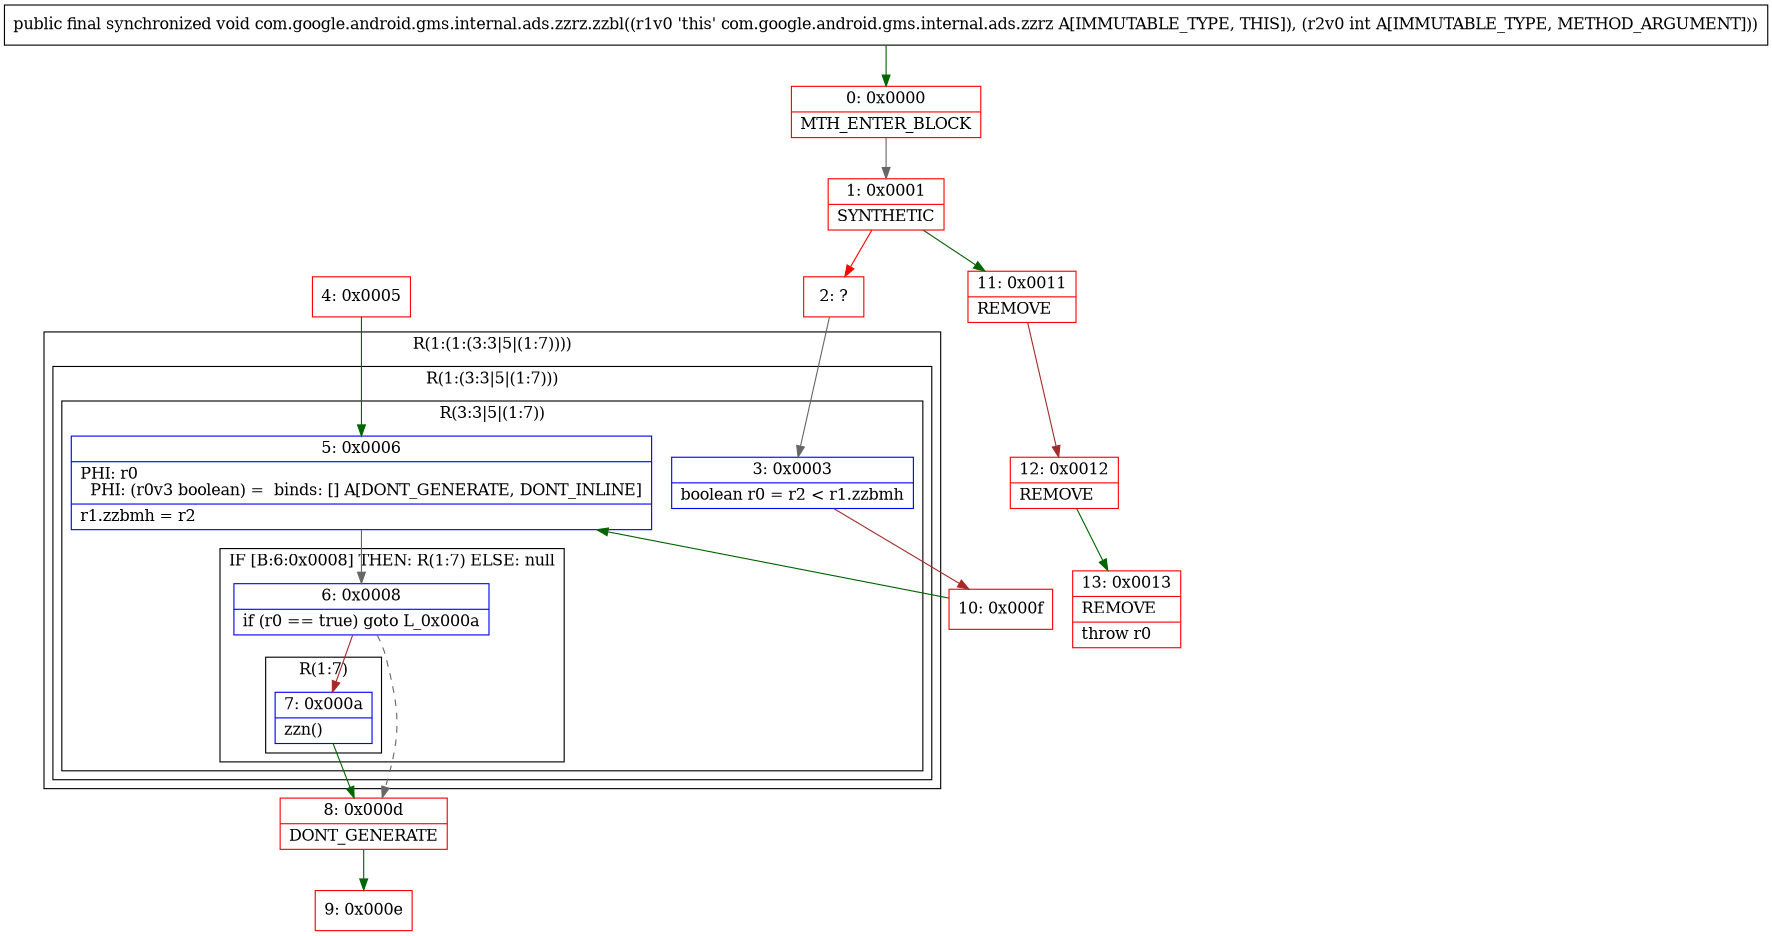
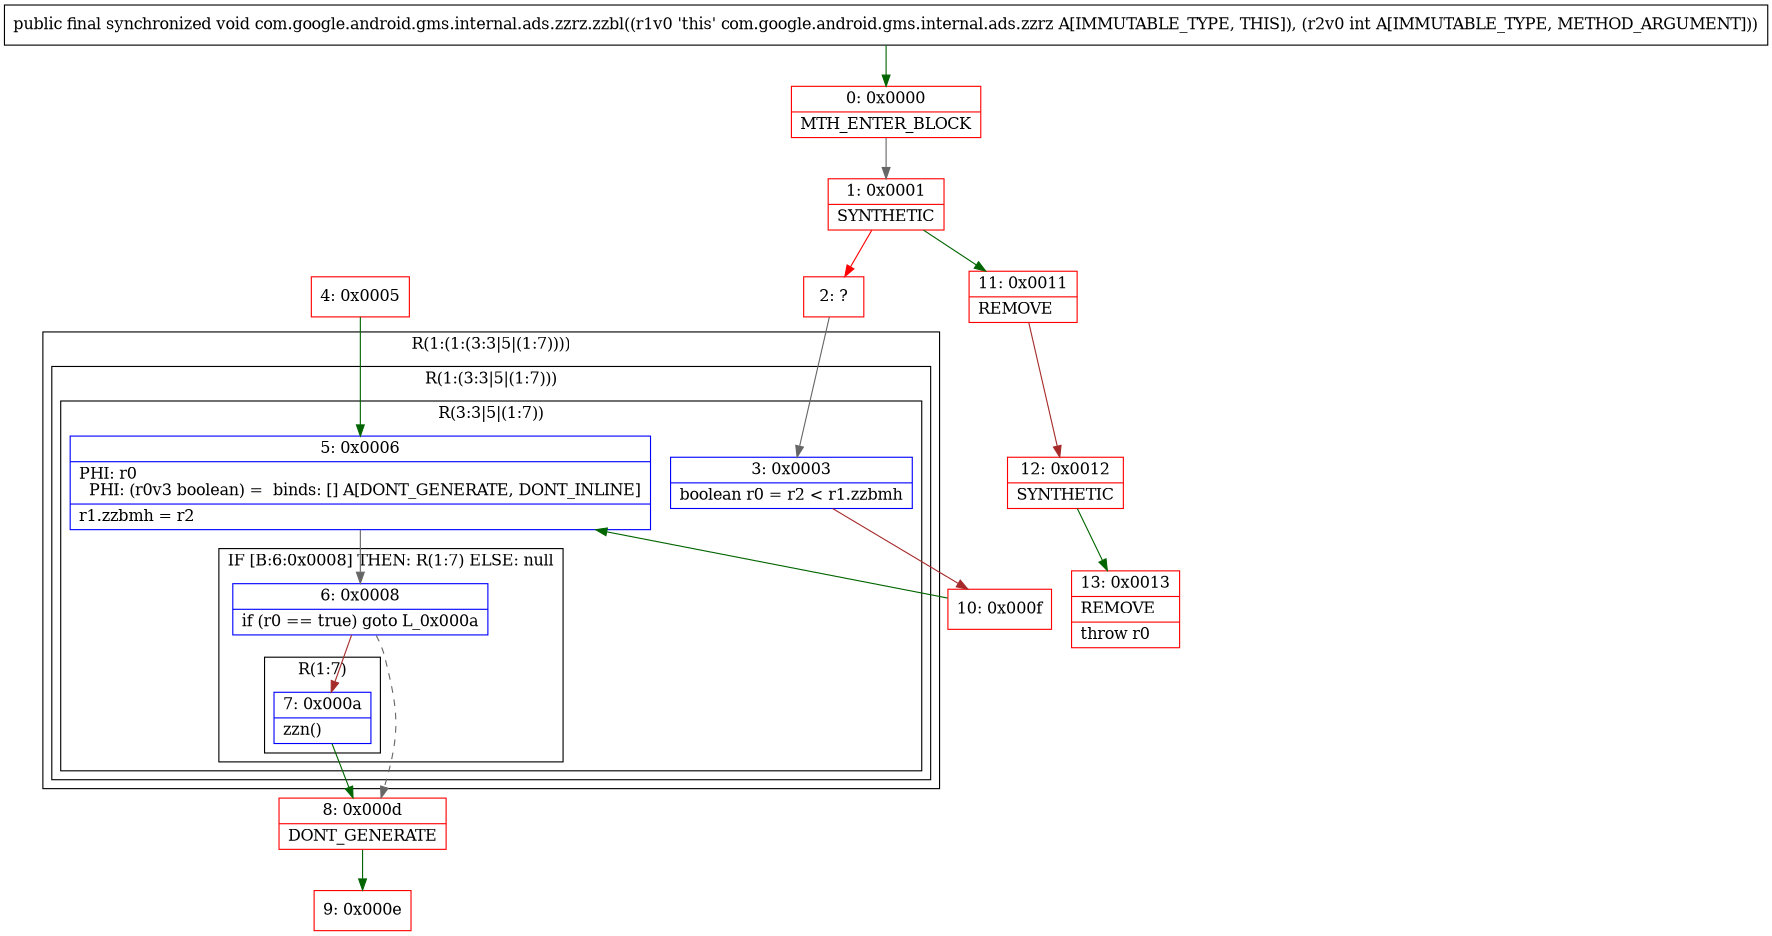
node "12: 0x0012": text "REMOVE" -> "SYNTHETIC"
